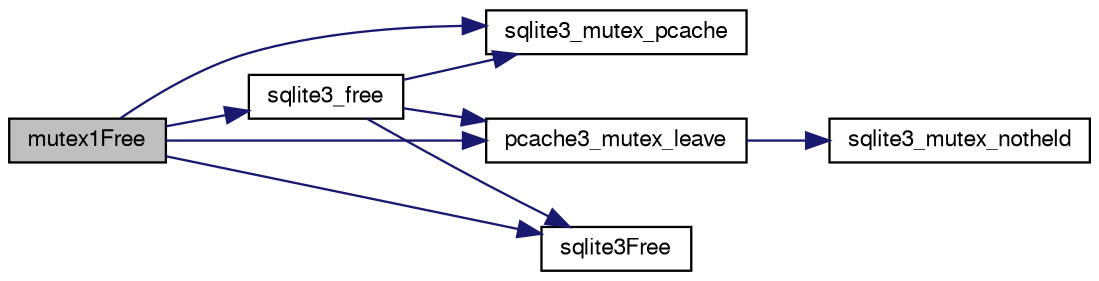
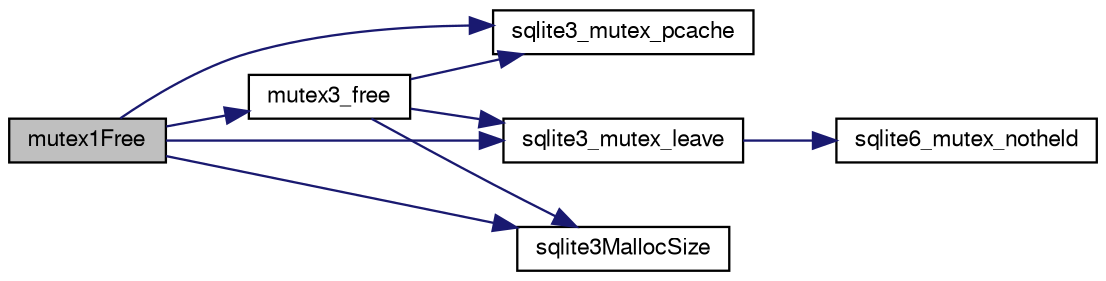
node "sqlite3_free": label "sqlite3_free" -> "mutex3_free"
node "pcache3_mutex_leave": label "pcache3_mutex_leave" -> "sqlite3_mutex_leave"
node "sqlite3_mutex_notheld": label "sqlite3_mutex_notheld" -> "sqlite6_mutex_notheld"
node "sqlite3Free": label "sqlite3Free" -> "sqlite3MallocSize"
